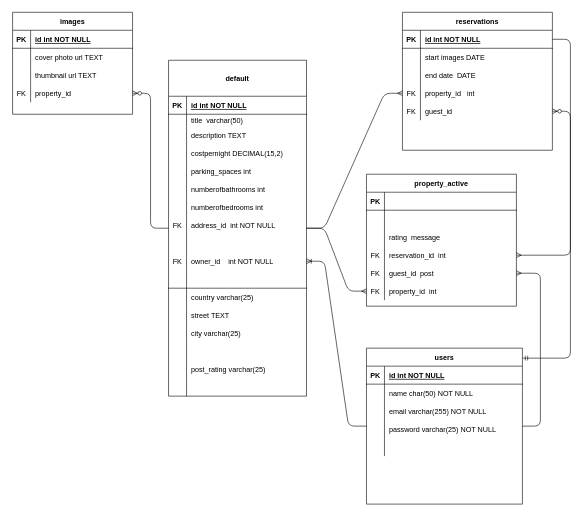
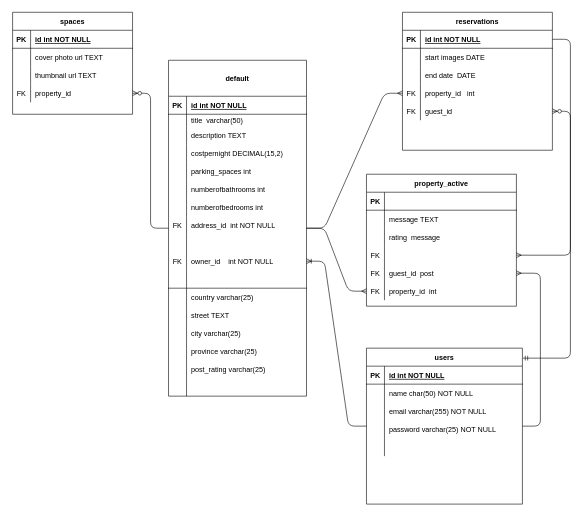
node "images": label "images" -> "spaces"
node "message TEXT": added
node "reservation_id int": removed
node "province varchar(25)": added
